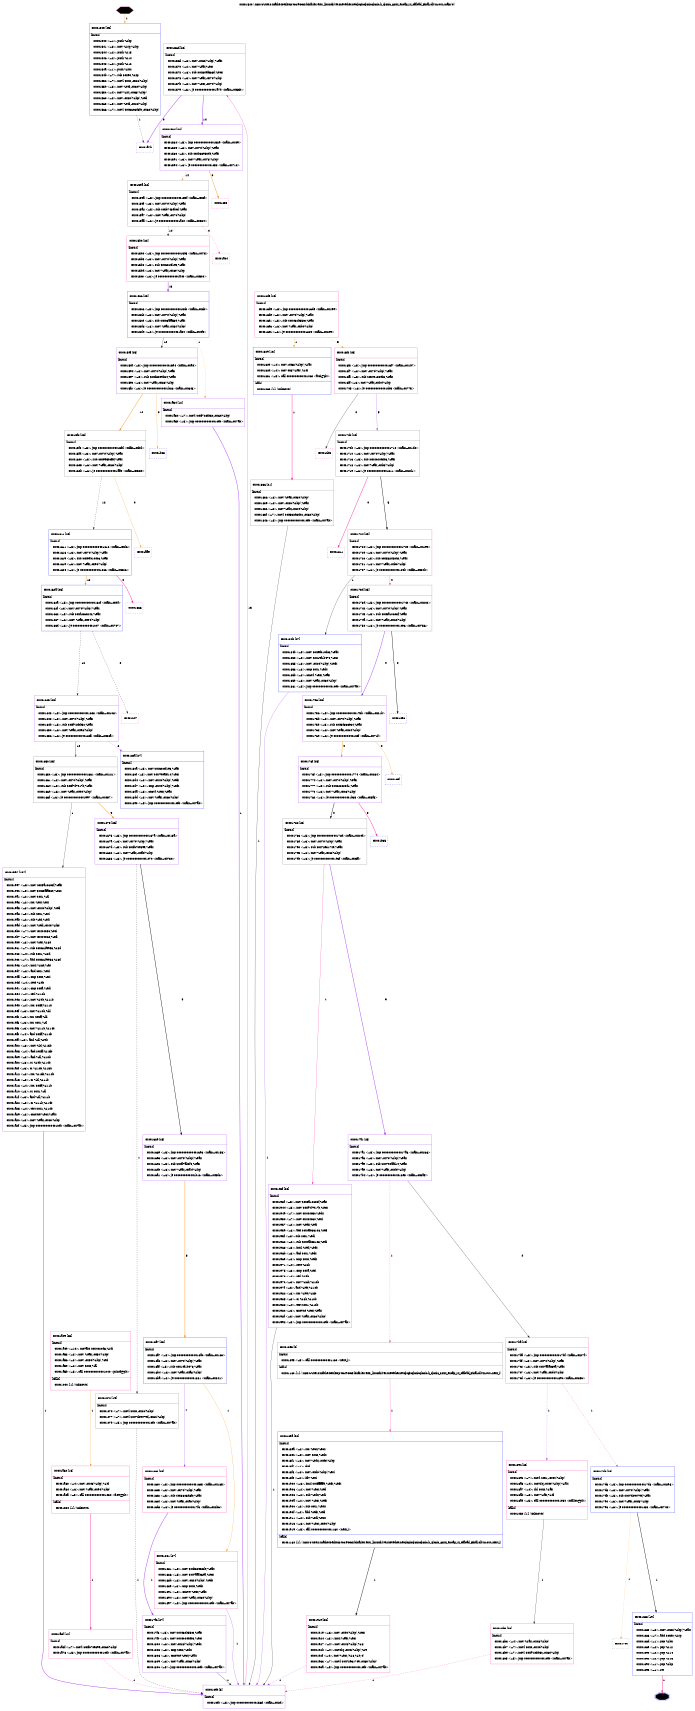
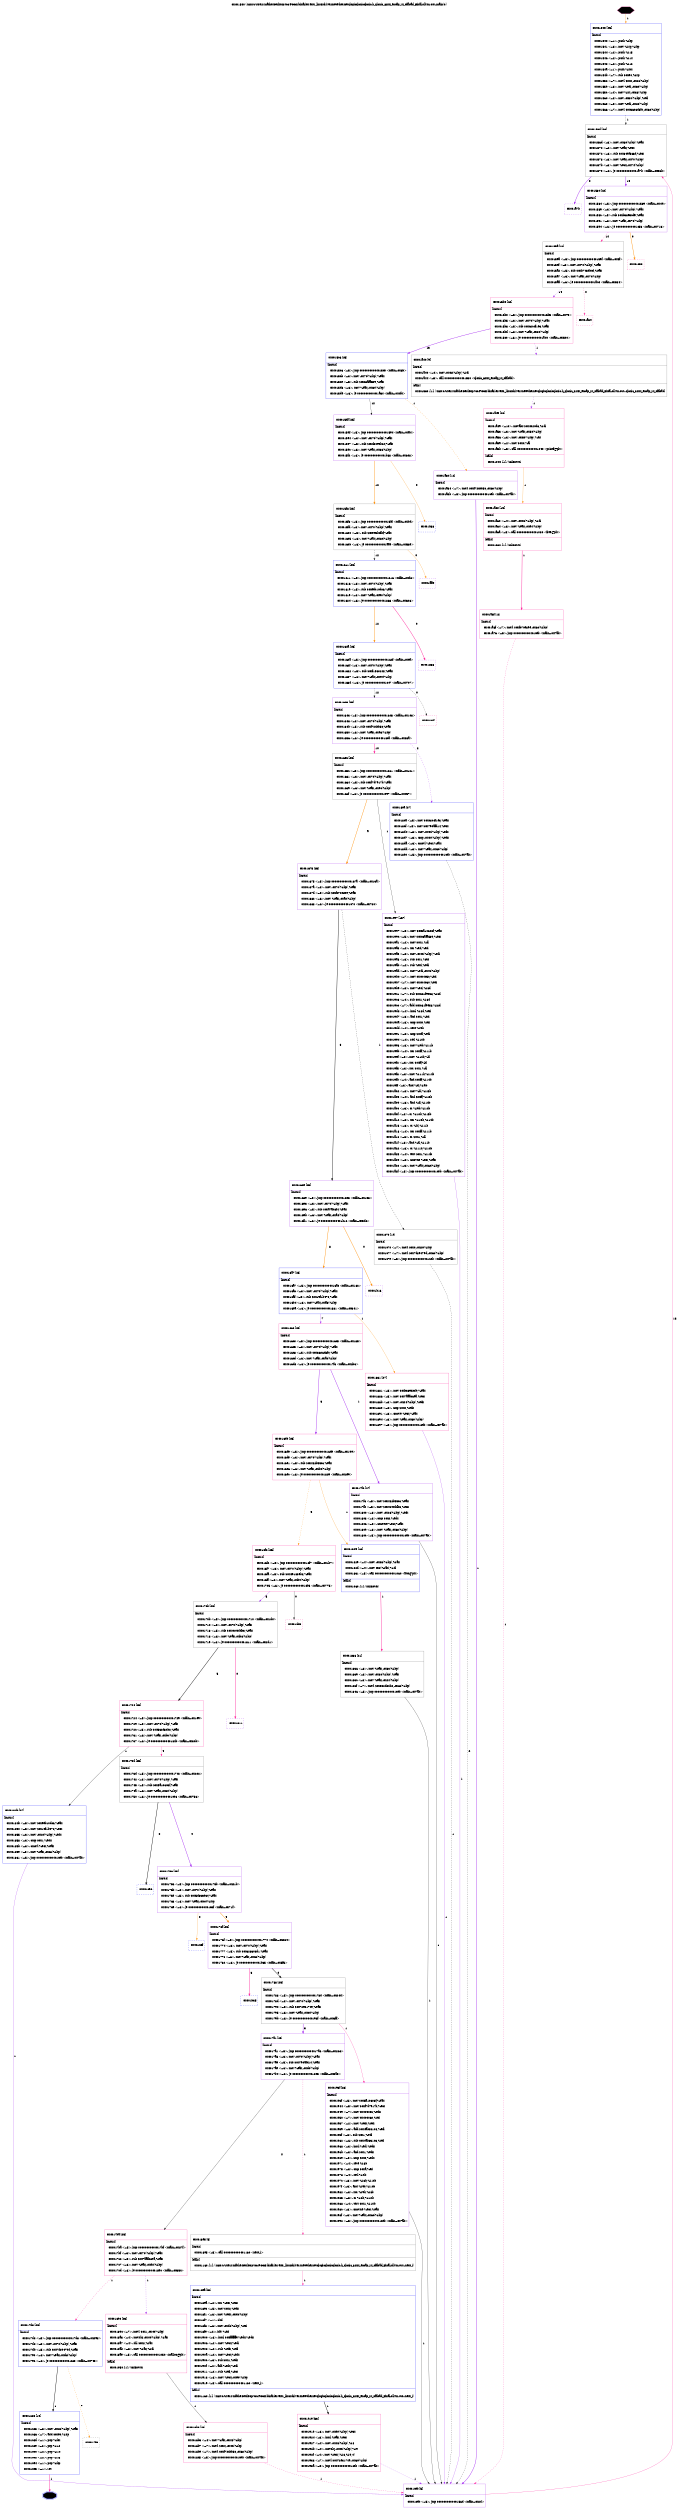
edge "0x401540 [45]" -> "0x401a7b": now "0x401540 [45]" -> "0x40156d [23]"
edge "0x401584 [22]" -> "0x40159a [22]": color darkorange -> deeppink
edge "0x40159a [22]" -> "0x4015b0 [22]": color black -> purple
node "0x401a40 [9]": added
edge "0x401643 [25]" -> "0x40165c [25]": color purple -> deeppink
node "0x401b16": added
edge "0x4016c0 [25]" -> "0x4016d9 [25]": added, label "6"
edge "0x401997 [157]" -> "0x401ceb [5]": style bold -> solid
edge "0x4018ca [27]" -> "0x401ceb [5]": added, label "2"
